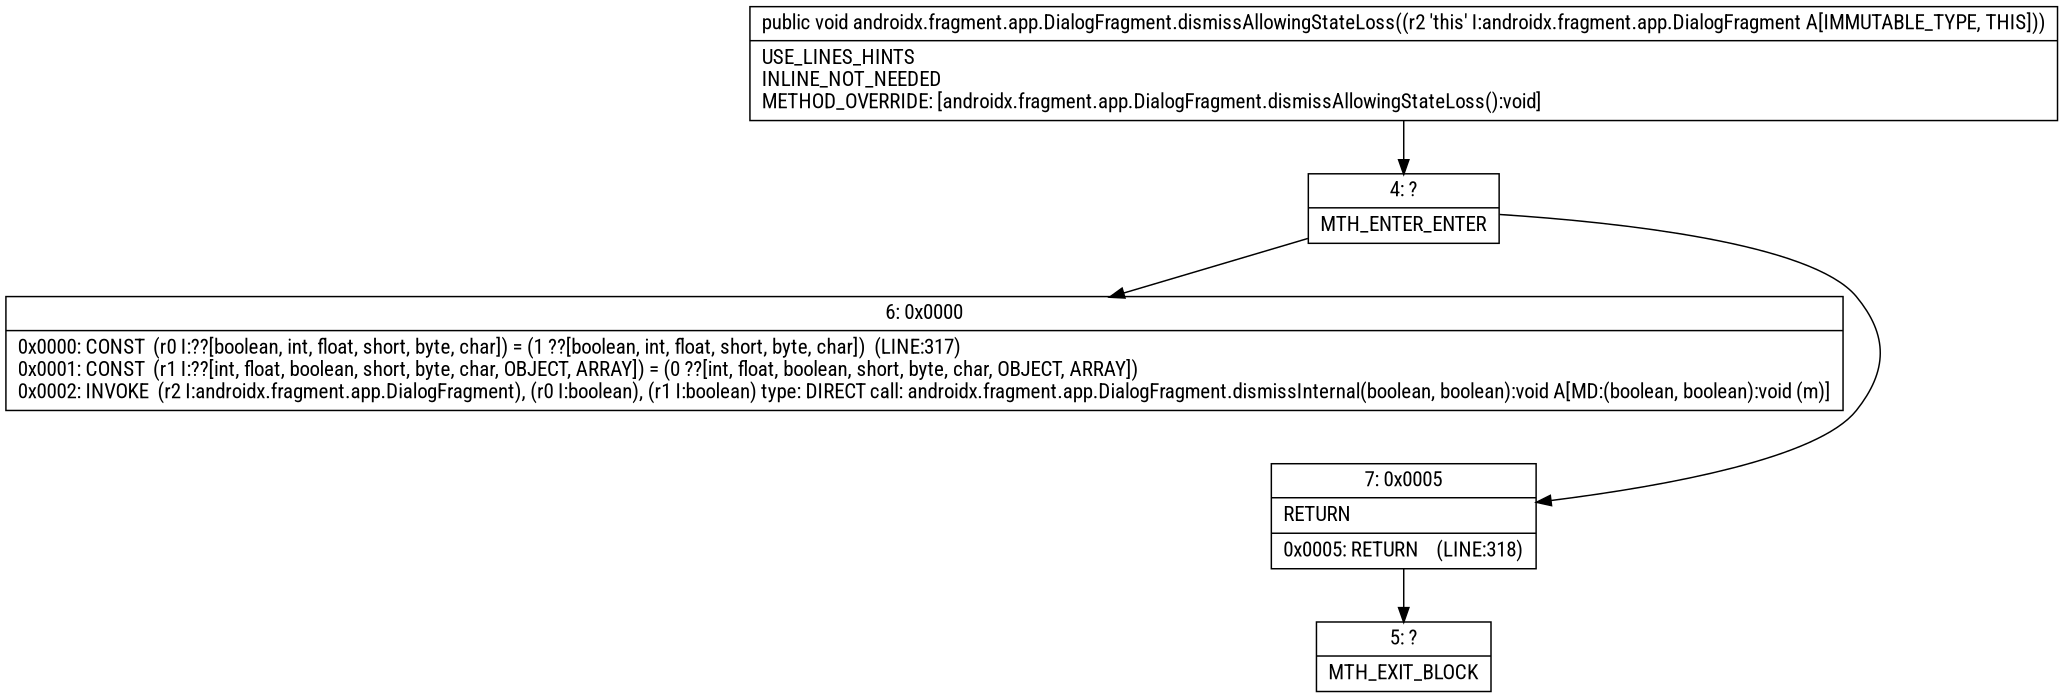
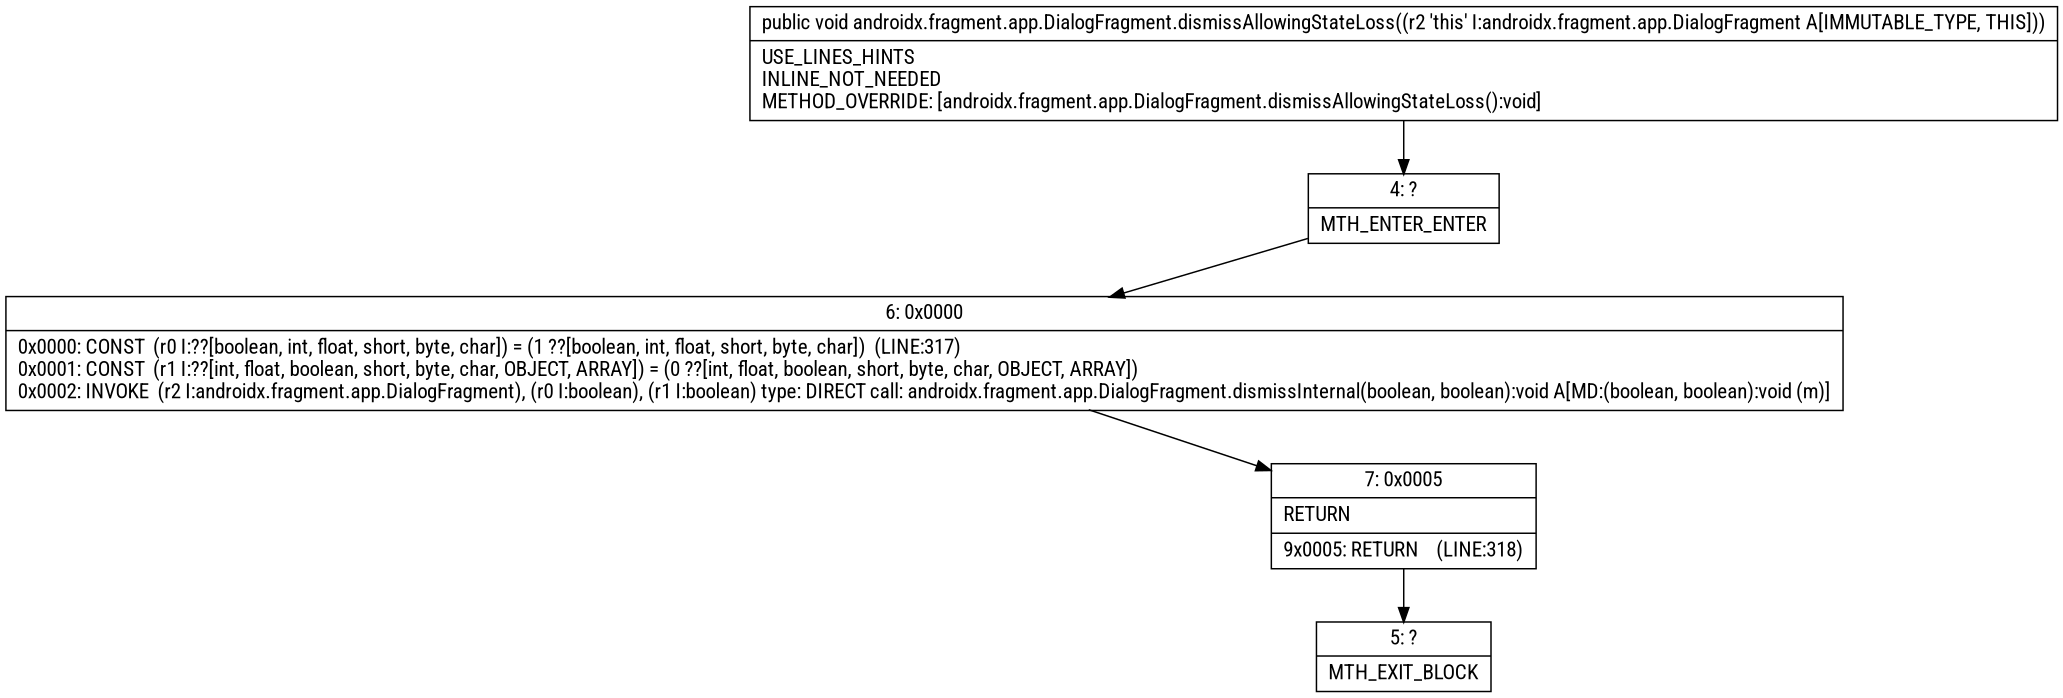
edge "4: ?" -> "7: 0x0005": now "6: 0x0000" -> "7: 0x0005"
node "7: 0x0005": text "0x0005: RETURN    (LINE:318)" -> "9x0005: RETURN    (LINE:318)"
